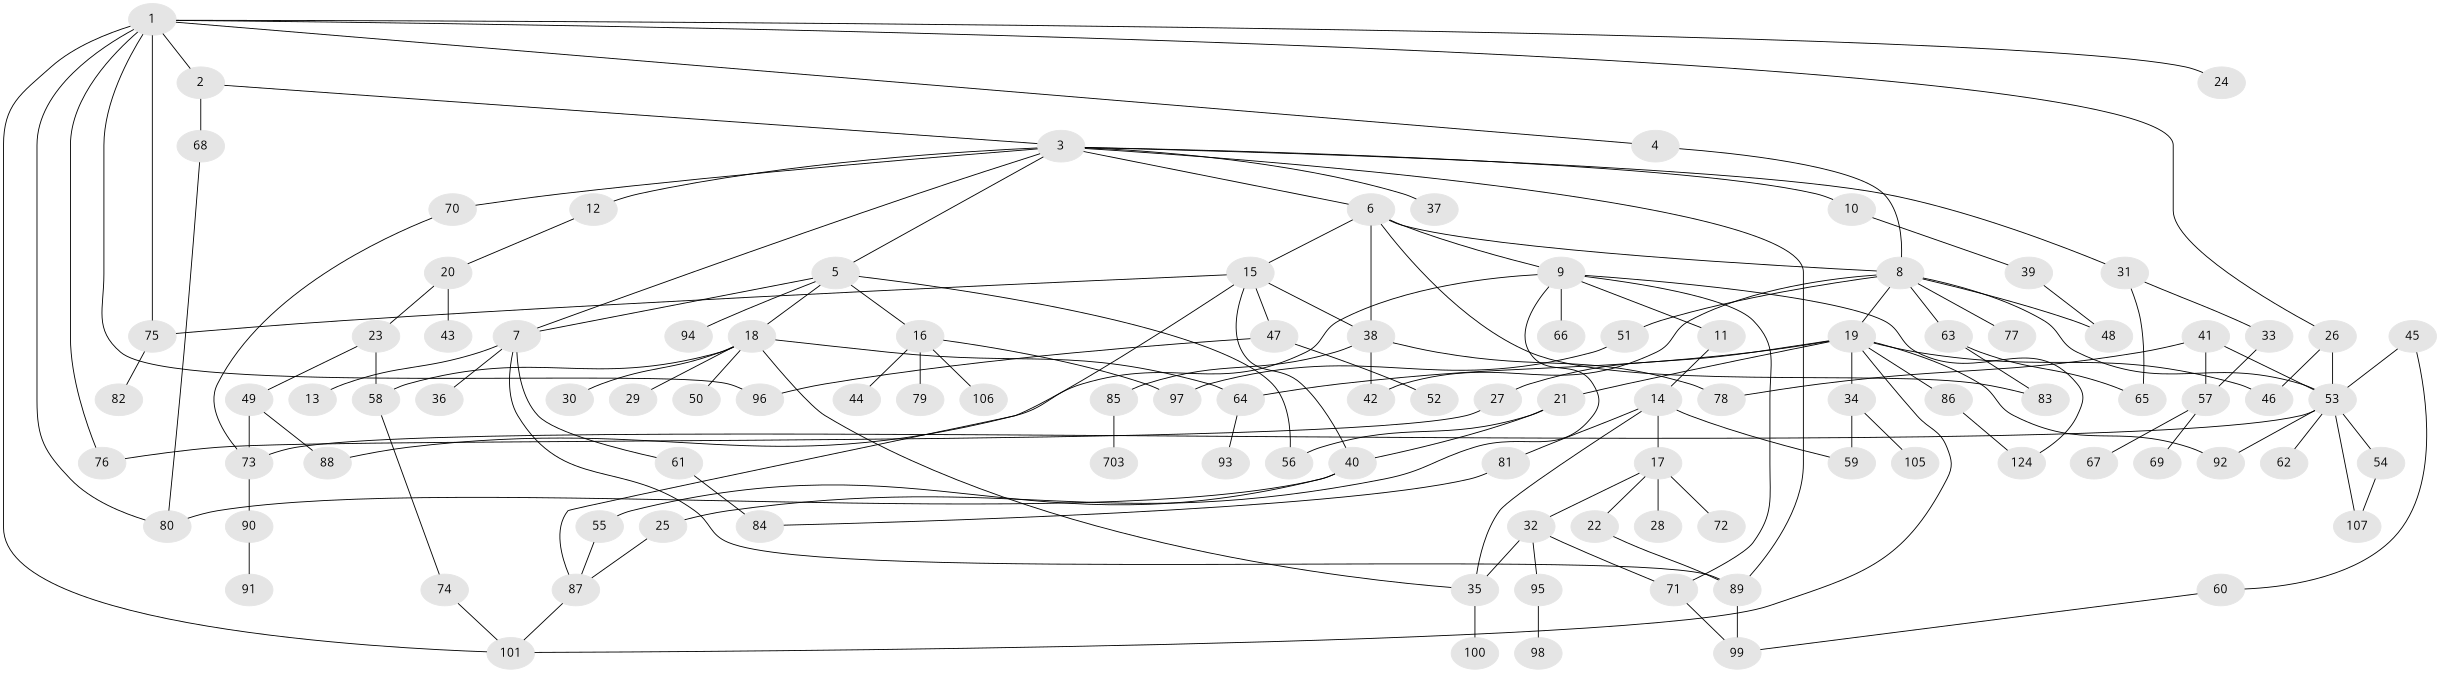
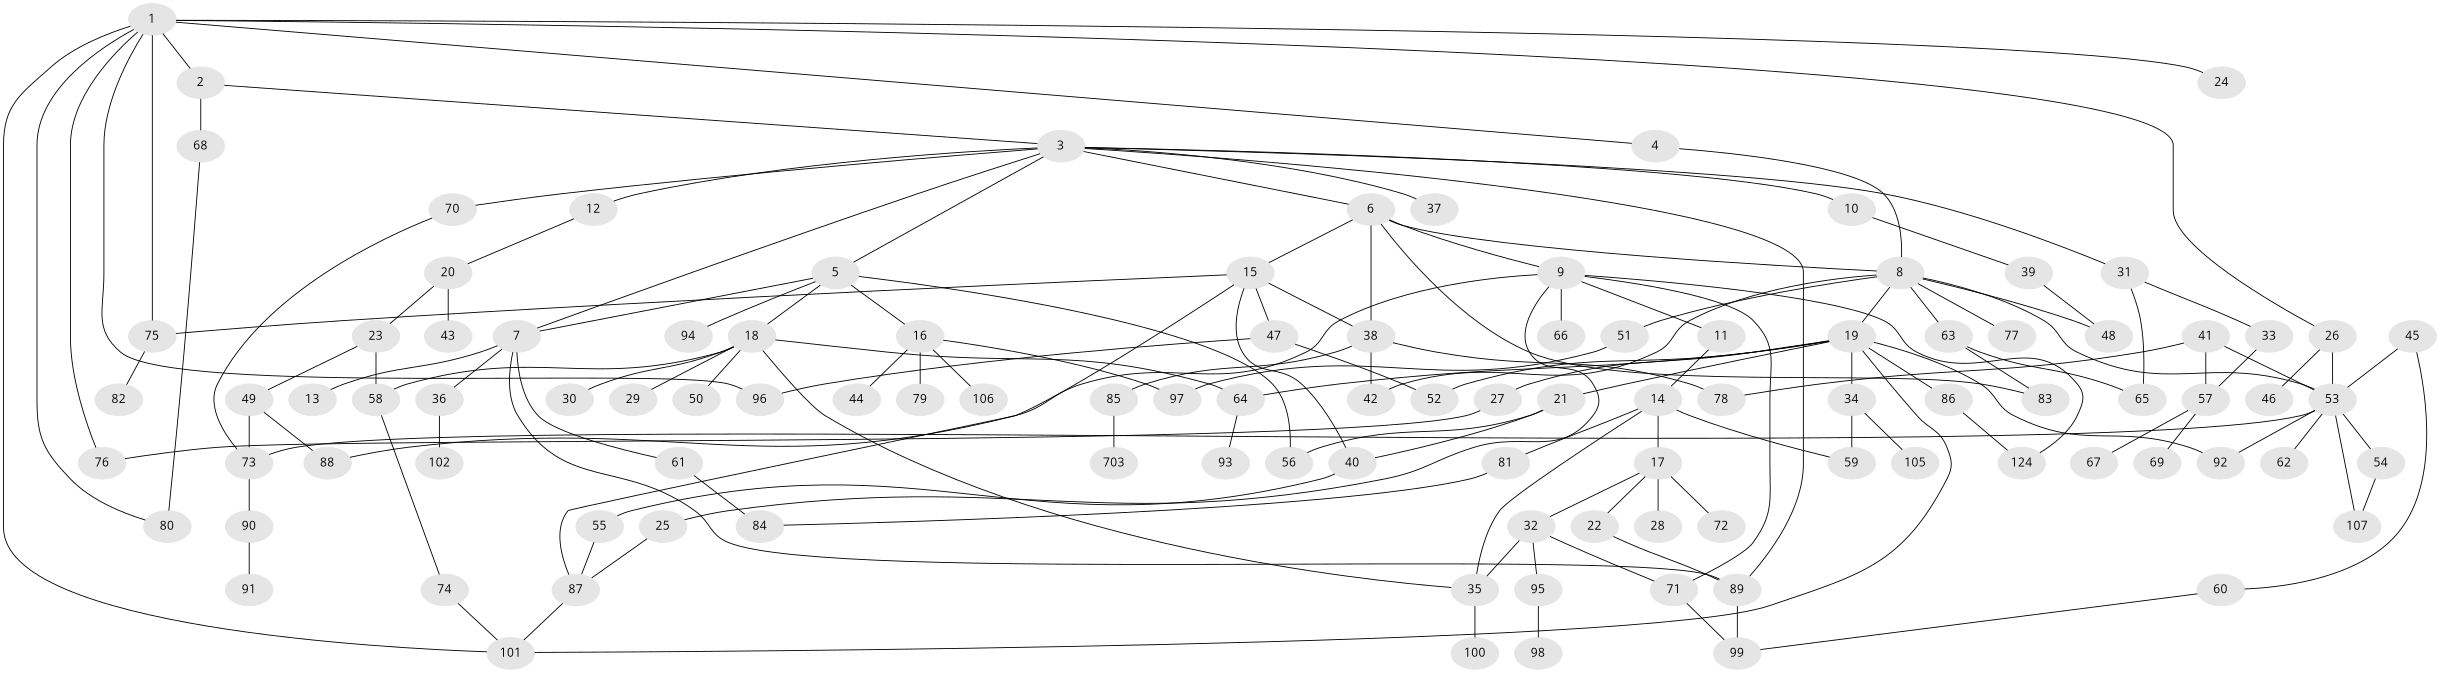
edge "19" -- "46": now "19" -- "52"
node "102": added
edge "40" -- "80": removed
